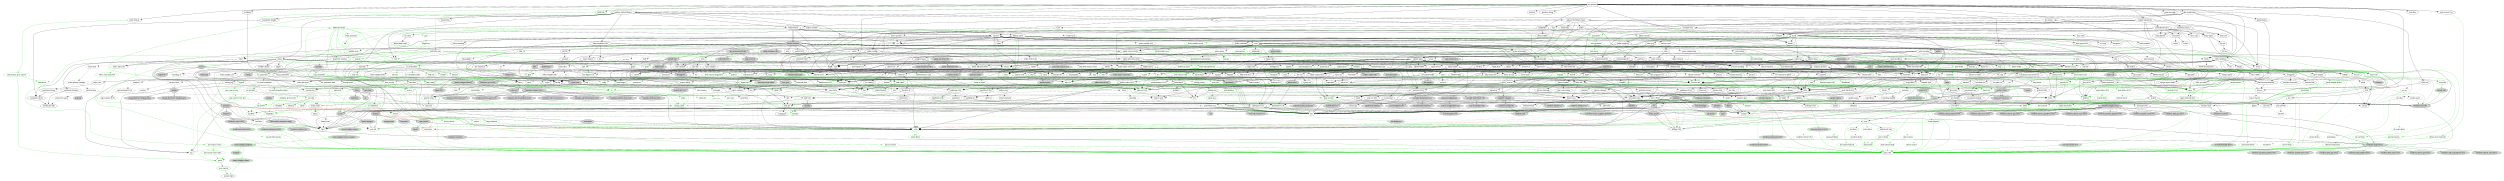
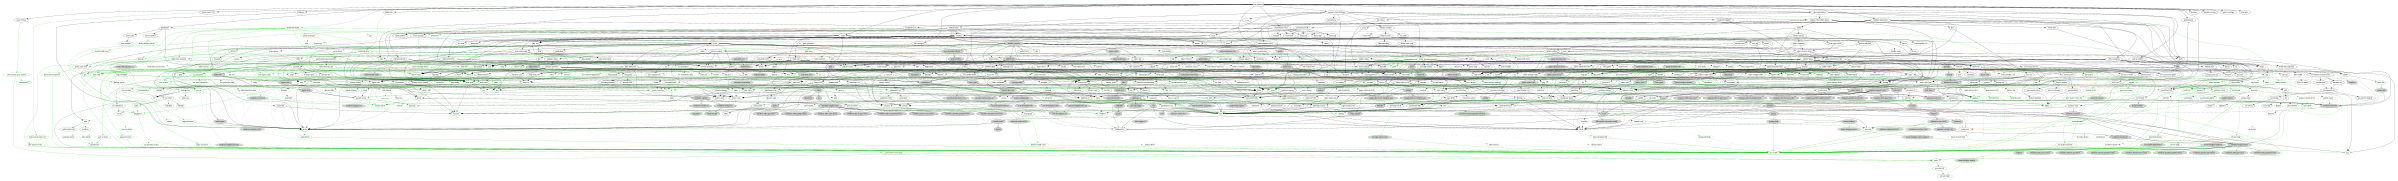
edge "thiserror-impl 1.0.69" -> "thiserror 1.0.69": reversed
